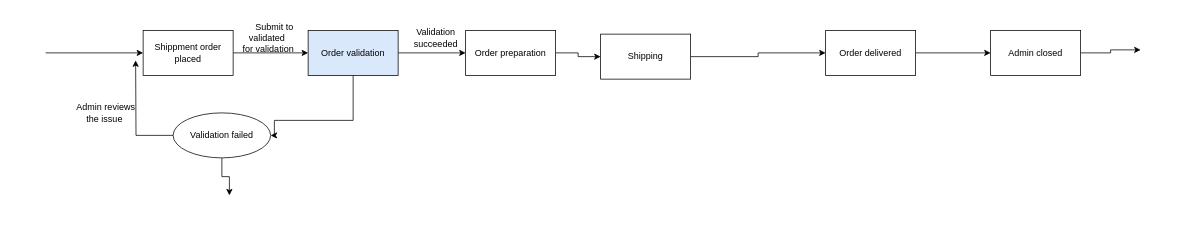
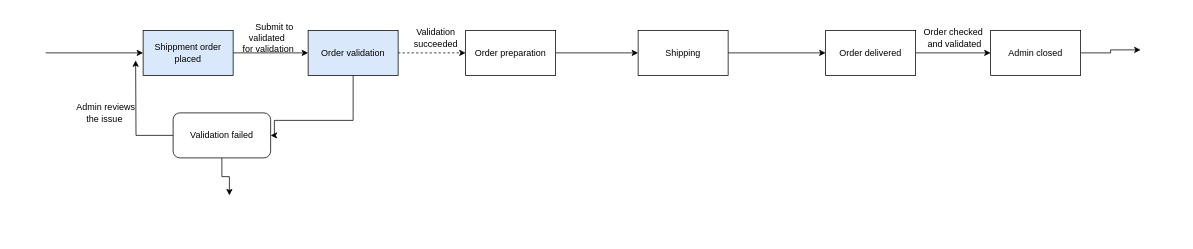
node "Order checked and validated": added
node "Shippment order placed": fillcolor #ffffff -> #dae8fc
edge "Order validation" -> "Order preparation": style solid -> dashed
node "Shipping": moved (645, 57) -> (683, 53)
node "Validation failed": shape ellipse -> rounded rectangle
